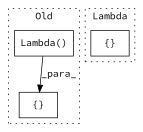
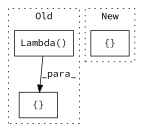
cluster "Lambda": label "Lambda" -> "New"
